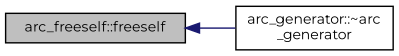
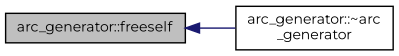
node "arc_freeself::freeself": label "arc_freeself::freeself" -> "arc_generator::freeself"
